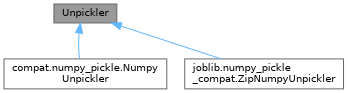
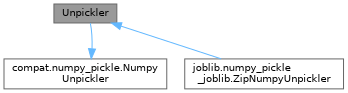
edge "compat.numpy_pickle.Numpy Unpickler" -> "Unpickler": reversed
node "joblib.numpy_pickle _compat.ZipNumpyUnpickler": label "joblib.numpy_pickle _compat.ZipNumpyUnpickler" -> "joblib.numpy_pickle _joblib.ZipNumpyUnpickler"
